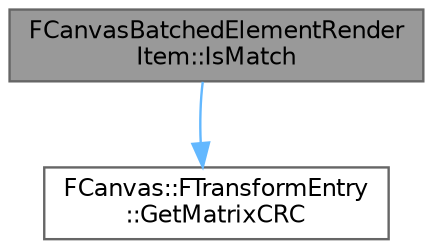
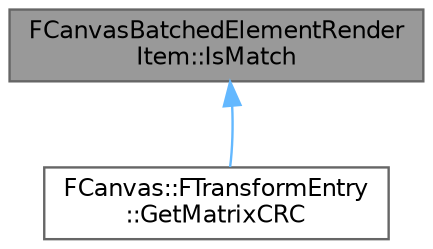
edge "FCanvasBatchedElementRender Item::IsMatch" -> "FCanvas::FTransformEntry ::GetMatrixCRC": reversed
